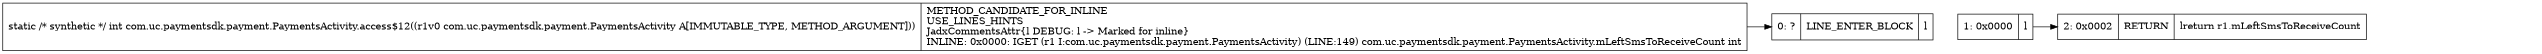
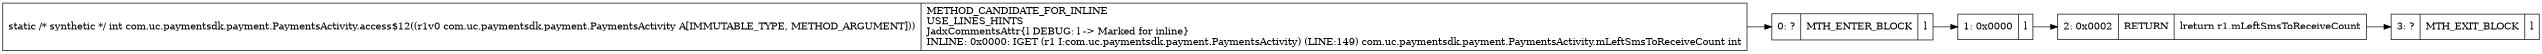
node "0: ?": text "LINE_ENTER_BLOCK" -> "MTH_ENTER_BLOCK"
edge "0: ?" -> "1: 0x0000": added
node "3: ?": added
